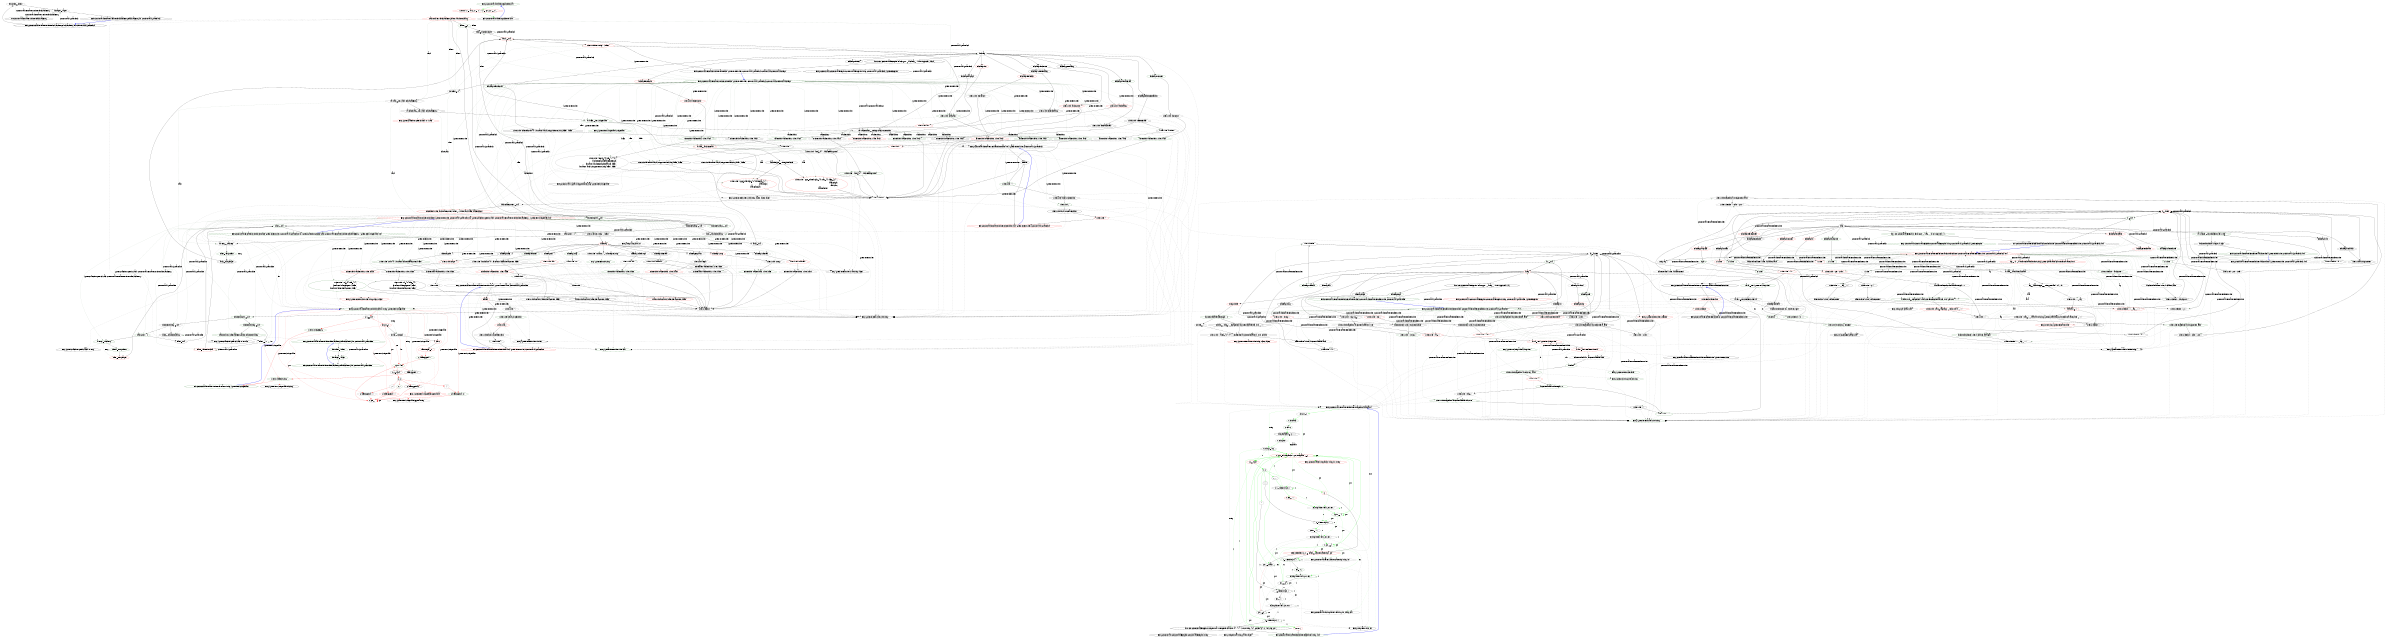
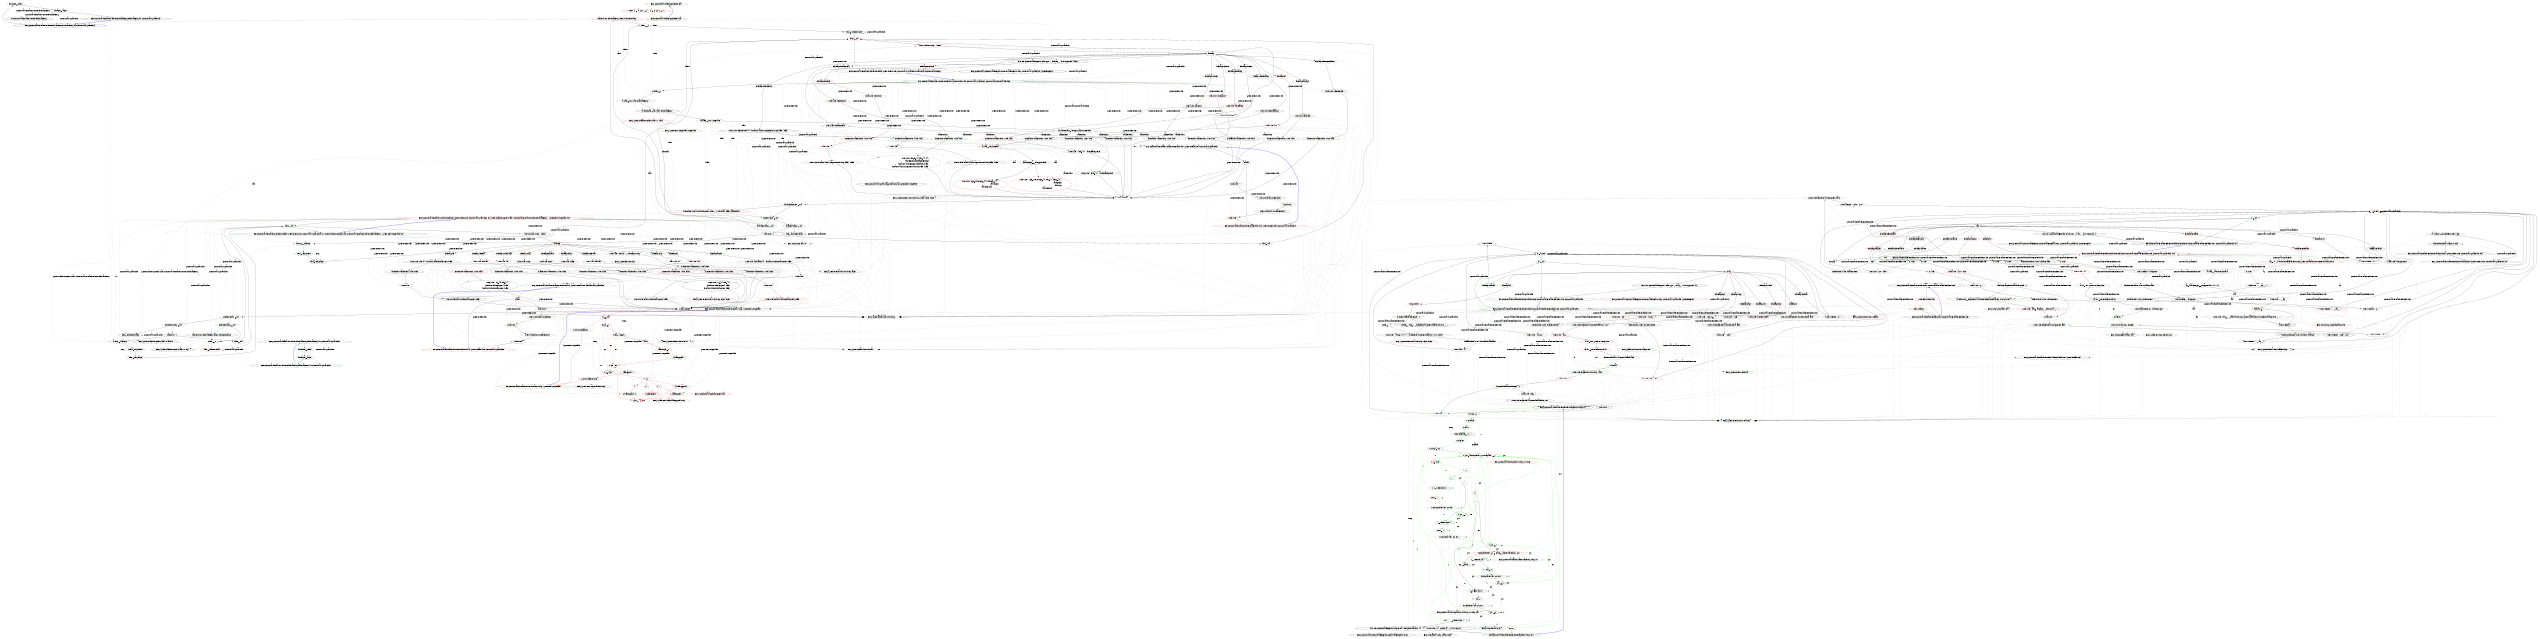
edge "writer.Write(''reference_def'')" -> "writer.Write(''list_item'')": now "BlockTag.ListItem" -> "writer.Write(''list_item'')"
edge "writer.Write(escape_html(sb.ToString(), false))" -> "Entry System.IO.StringWriter.ToString()": now "writer.Write(escape_html(sb.ToString(), false))" -> "writer.Write(''</em>'')"
